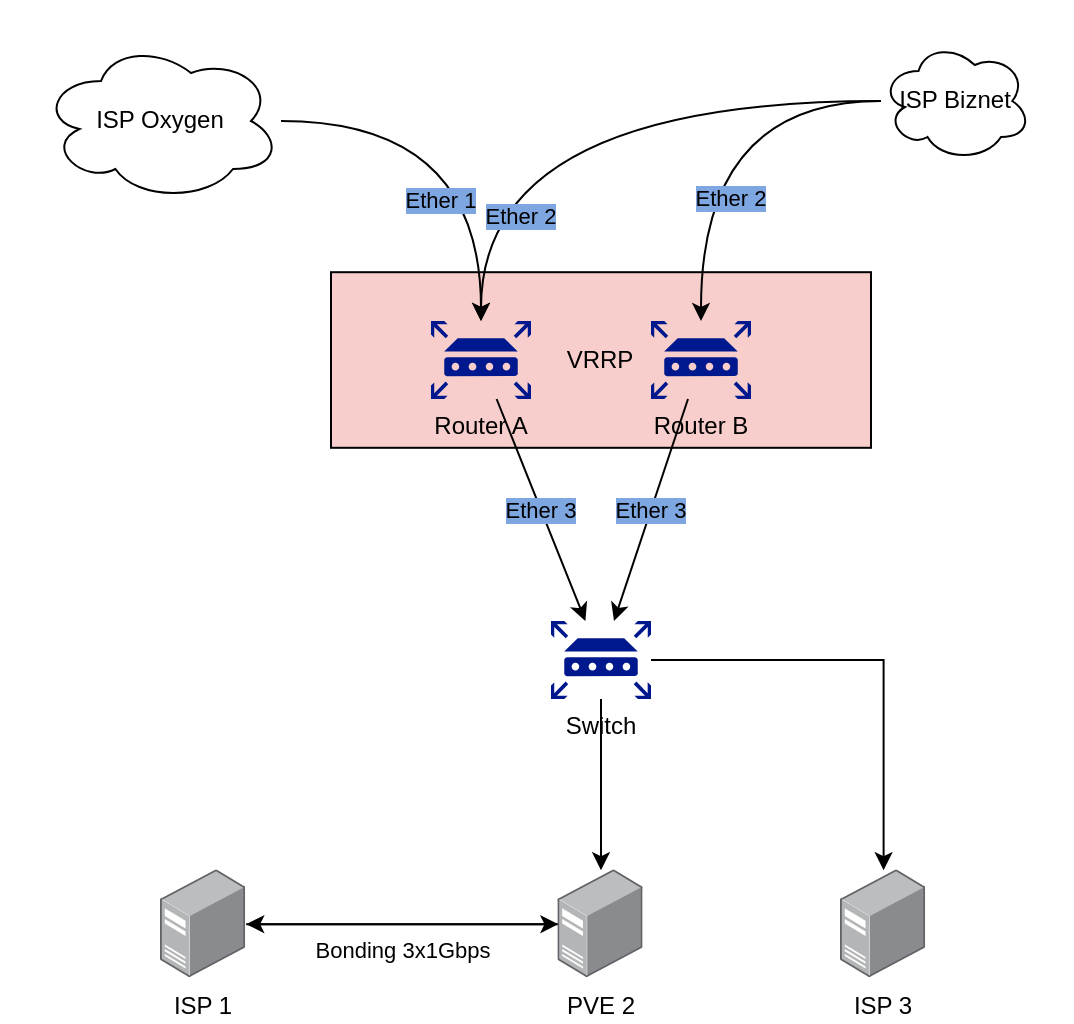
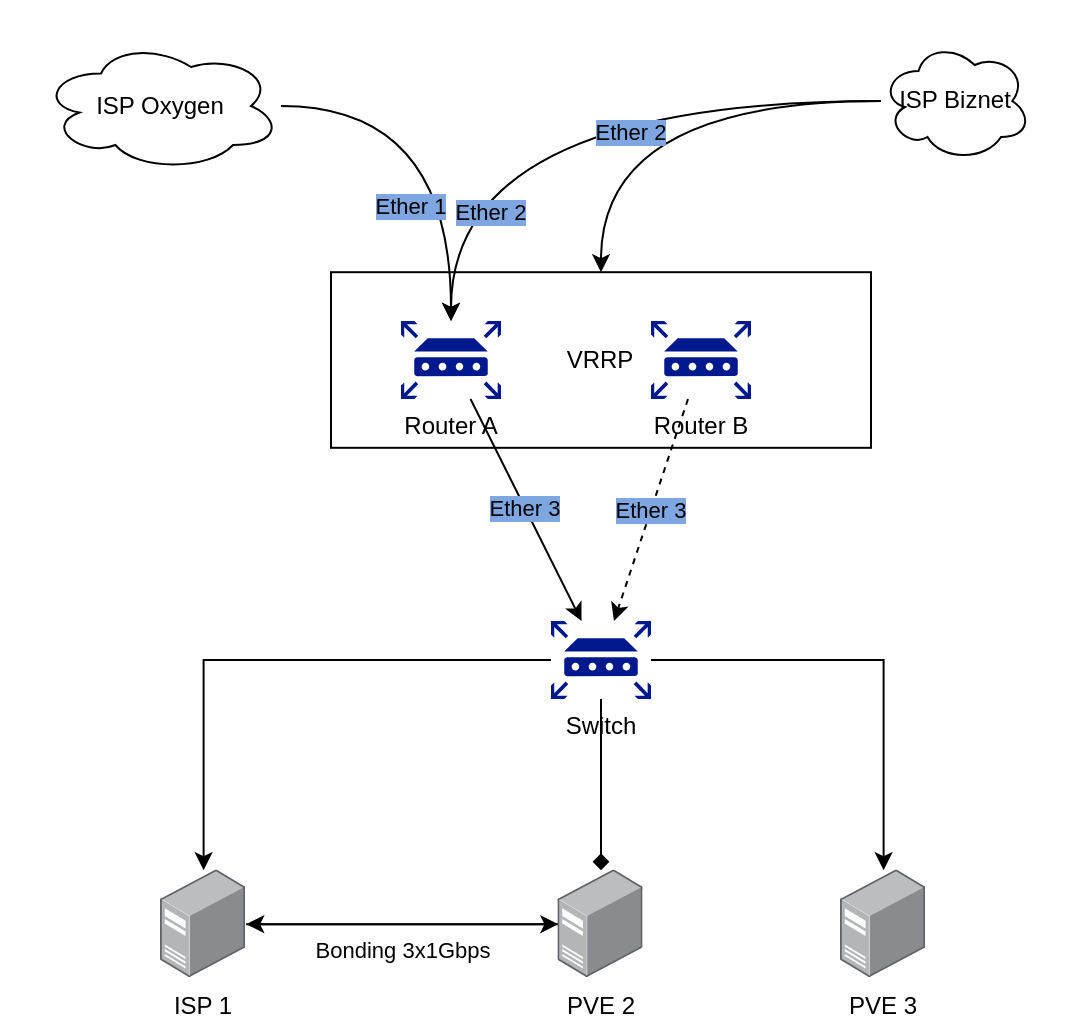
node "ISP Oxygen": size 240x160 -> 240x130
edge "ISP Biznet" -> "Router B": now "ISP Biznet" -> "VRRP"
node "Router A": moved (481, 360) -> (451, 360)
node "VRRP": fillcolor #f8cecc -> #ffffff
edge "Router B" -> "Switch": style solid -> dashed
edge "Switch" -> "ISP 1": added
edge "Switch" -> "PVE 2": arrowhead classic -> diamond
node "ISP 3": label "ISP 3" -> "PVE 3"
